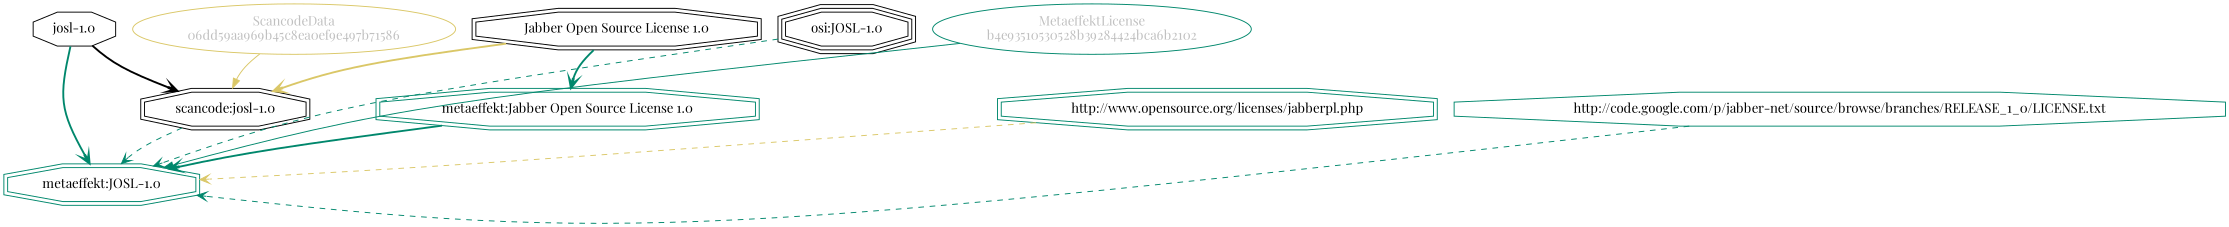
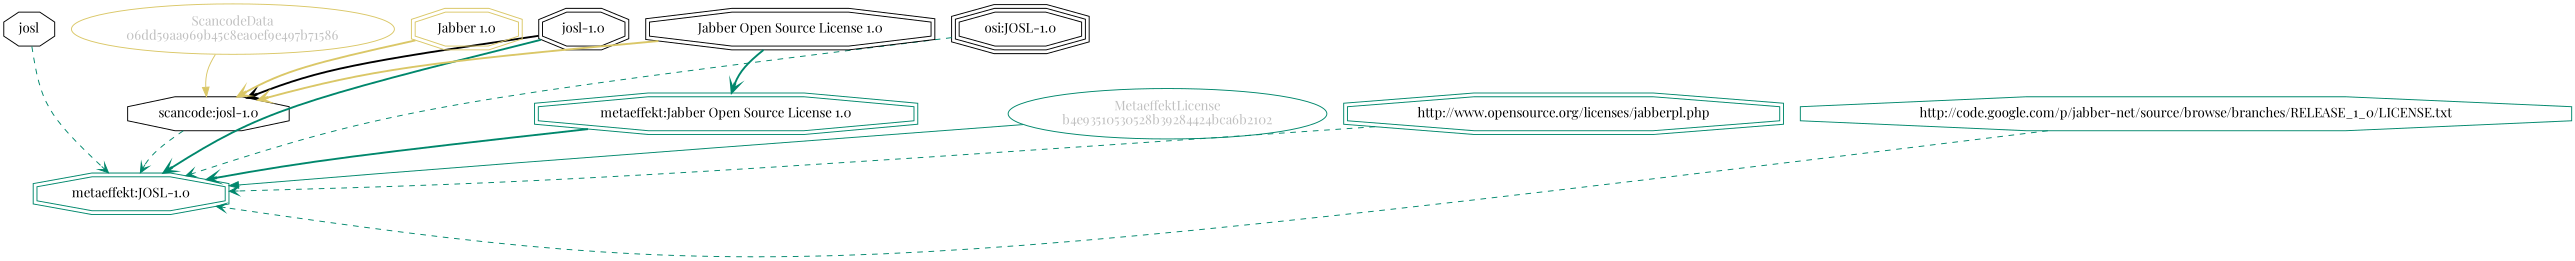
node "josl": added
node "josl-1.0": shape octagon -> doubleoctagon
node "Jabber 1.0": added
node "scancode:josl-1.0": shape doubleoctagon -> octagon
edge "http://www.opensource.org/licenses/jabberpl.php" -> "metaeffekt:JOSL-1.0": color #dac767 -> #00876c
